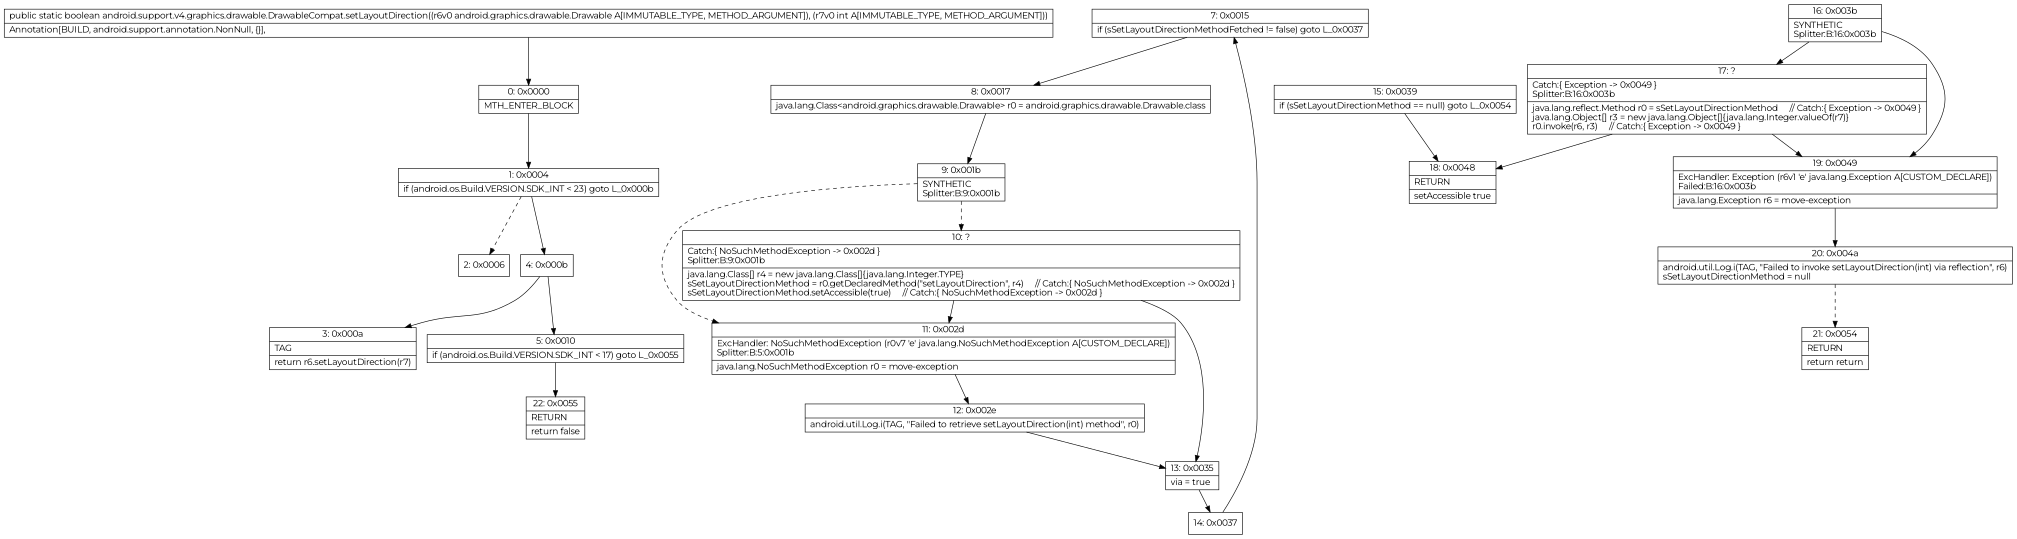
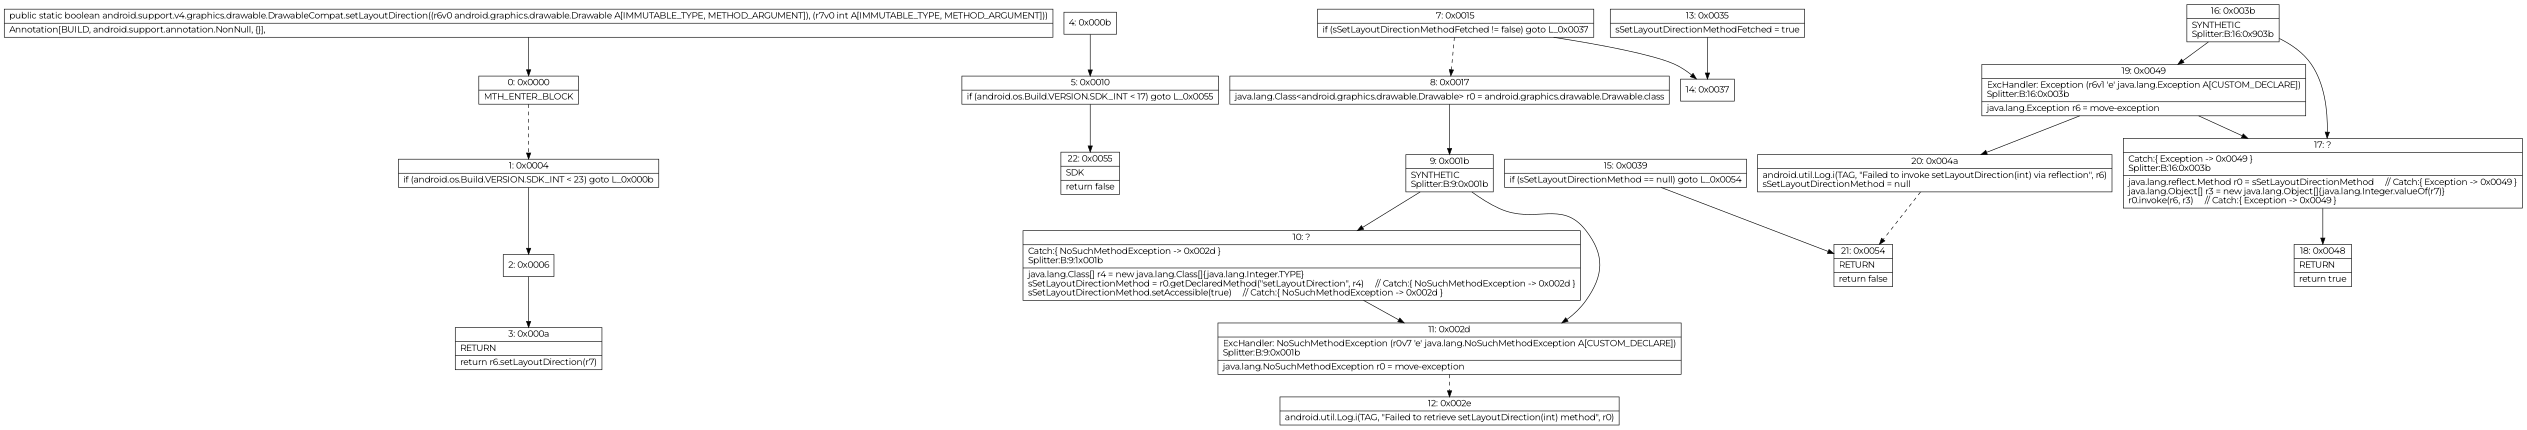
node "16: 0x003b": text "Splitter:B:16:0x003b" -> "Splitter:B:16:0x903b"
edge "7: 0x0015" -> "8: 0x0017": style solid -> dashed
edge "15: 0x0039" -> "18: 0x0048": now "15: 0x0039" -> "21: 0x0054"
edge "0: 0x0000" -> "1: 0x0004": style solid -> dashed
edge "17: ?" -> "19: 0x0049": reversed
node "19: 0x0049": text "Failed:B:16:0x003b" -> "Splitter:B:16:0x003b"
node "18: 0x0048": text "setAccessible true" -> "return true"
edge "9: 0x001b" -> "11: 0x002d": style dashed -> solid
edge "9: 0x001b" -> "10: ?": style dashed -> solid
edge "1: 0x0004" -> "4: 0x000b": removed
edge "1: 0x0004" -> "2: 0x0006": style dashed -> solid
node "10: ?": text "Splitter:B:9:0x001b" -> "Splitter:B:9:1x001b"
edge "14: 0x0037" -> "7: 0x0015": reversed
edge "4: 0x000b" -> "3: 0x000a": now "2: 0x0006" -> "3: 0x000a"
node "3: 0x000a": text "TAG" -> "RETURN"
node "11: 0x002d": text "Splitter:B:5:0x001b" -> "Splitter:B:9:0x001b"
node "21: 0x0054": text "return return" -> "return false"
edge "10: ?" -> "13: 0x0035": removed
edge "11: 0x002d" -> "12: 0x002e": style solid -> dashed
node "22: 0x0055": text "RETURN" -> "SDK"
edge "12: 0x002e" -> "13: 0x0035": removed
node "13: 0x0035": text "via = true" -> "sSetLayoutDirectionMethodFetched = true"
